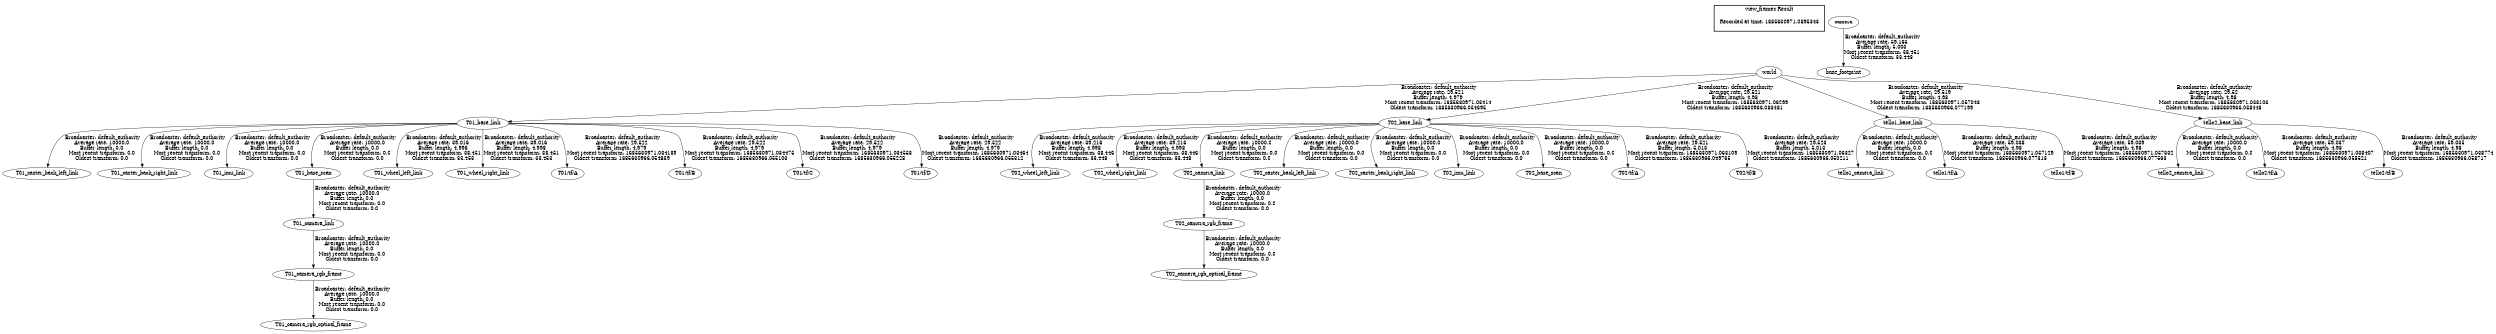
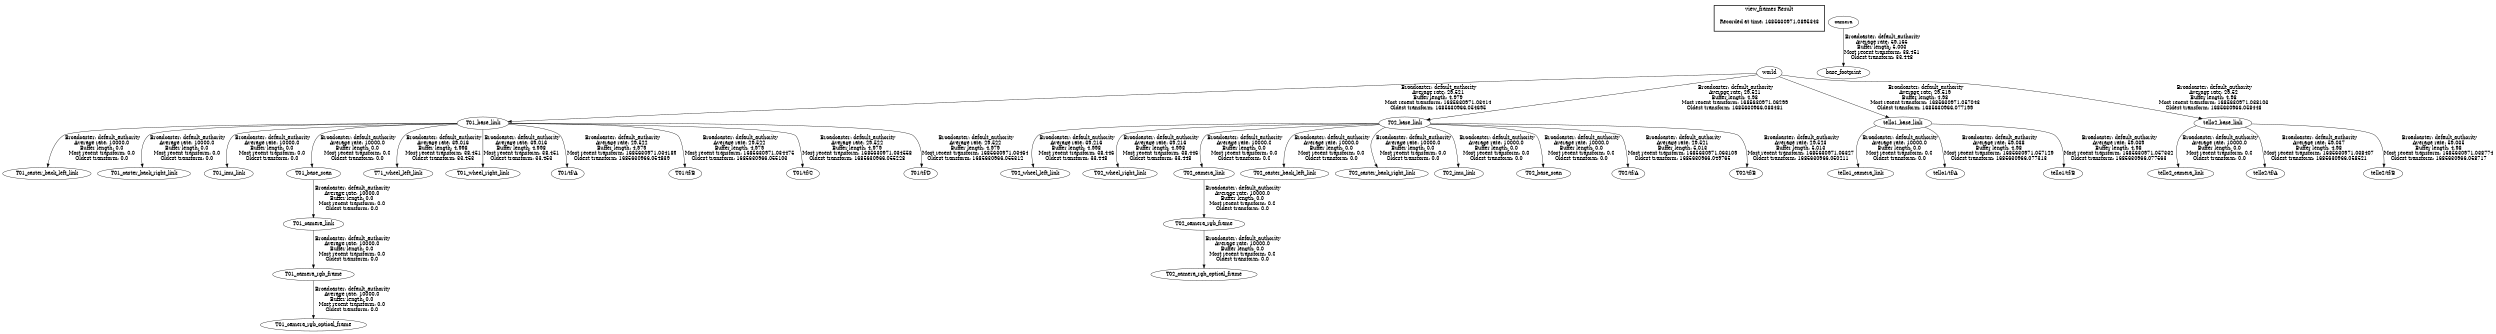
node "T01_wheel_left_link": label "T01_wheel_left_link" -> "T71_wheel_left_link"
